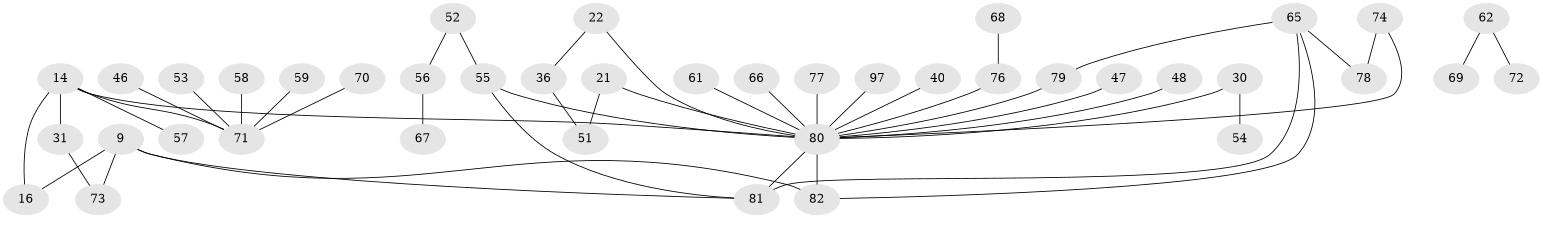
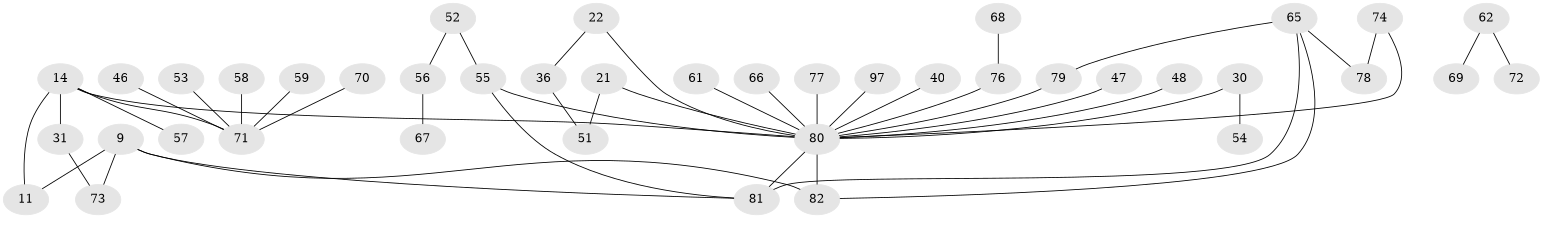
node "16": label "16" -> "11"
